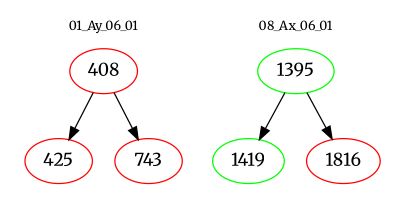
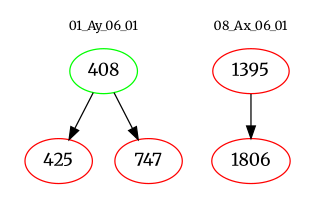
node "408": color red -> green
node "1395": color green -> red
node "743": label "743" -> "747"
node "1419": removed
node "1816": label "1816" -> "1806"
